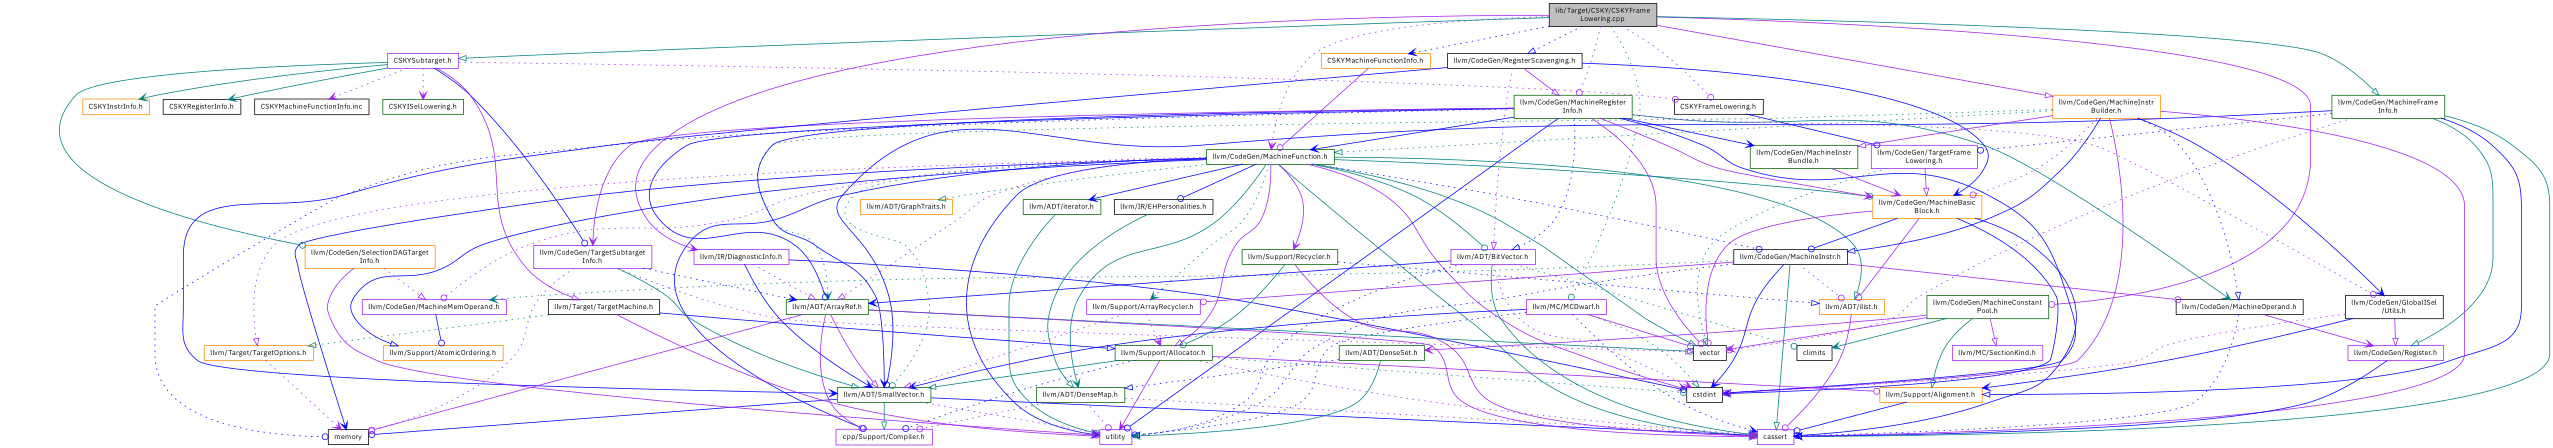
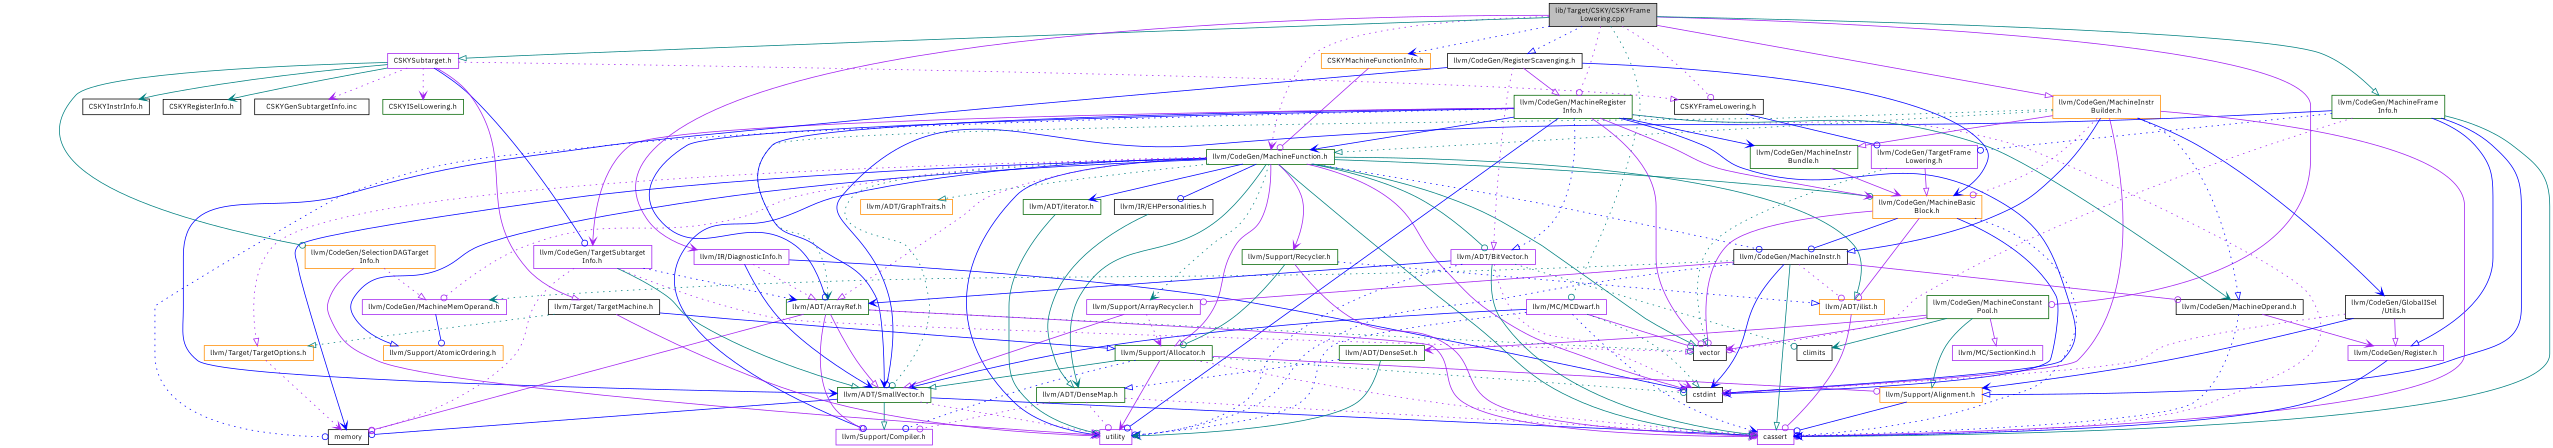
edge "CSKYSubtarget.h" -> "CSKYFrameLowering.h": arrowhead odot -> onormal
node "CSKYInstrInfo.h": color darkorange -> black
node "CSKYMachineFunctionInfo.inc": label "CSKYMachineFunctionInfo.inc" -> "CSKYGenSubtargetInfo.inc"
edge "llvm/CodeGen/MachineRegister Info.h" -> "llvm/CodeGen/GlobalISel /Utils.h": now "llvm/CodeGen/MachineRegister Info.h" -> "cassert"
edge "llvm/CodeGen/MachineFrame Info.h" -> "llvm/CodeGen/Register.h": color teal -> blue
edge "llvm/ADT/ArrayRef.h" -> "vector": style solid -> dotted
edge "llvm/ADT/BitVector.h" -> "utility": arrowhead onormal -> vee
edge "llvm/Support/ArrayRecycler.h" -> "llvm/ADT/SmallVector.h": style dotted -> solid
edge "llvm/CodeGen/MachineBasic Block.h" -> "cassert": style solid -> dotted
node "cpp/Support/Compiler.h": label "cpp/Support/Compiler.h" -> "llvm/Support/Compiler.h"
